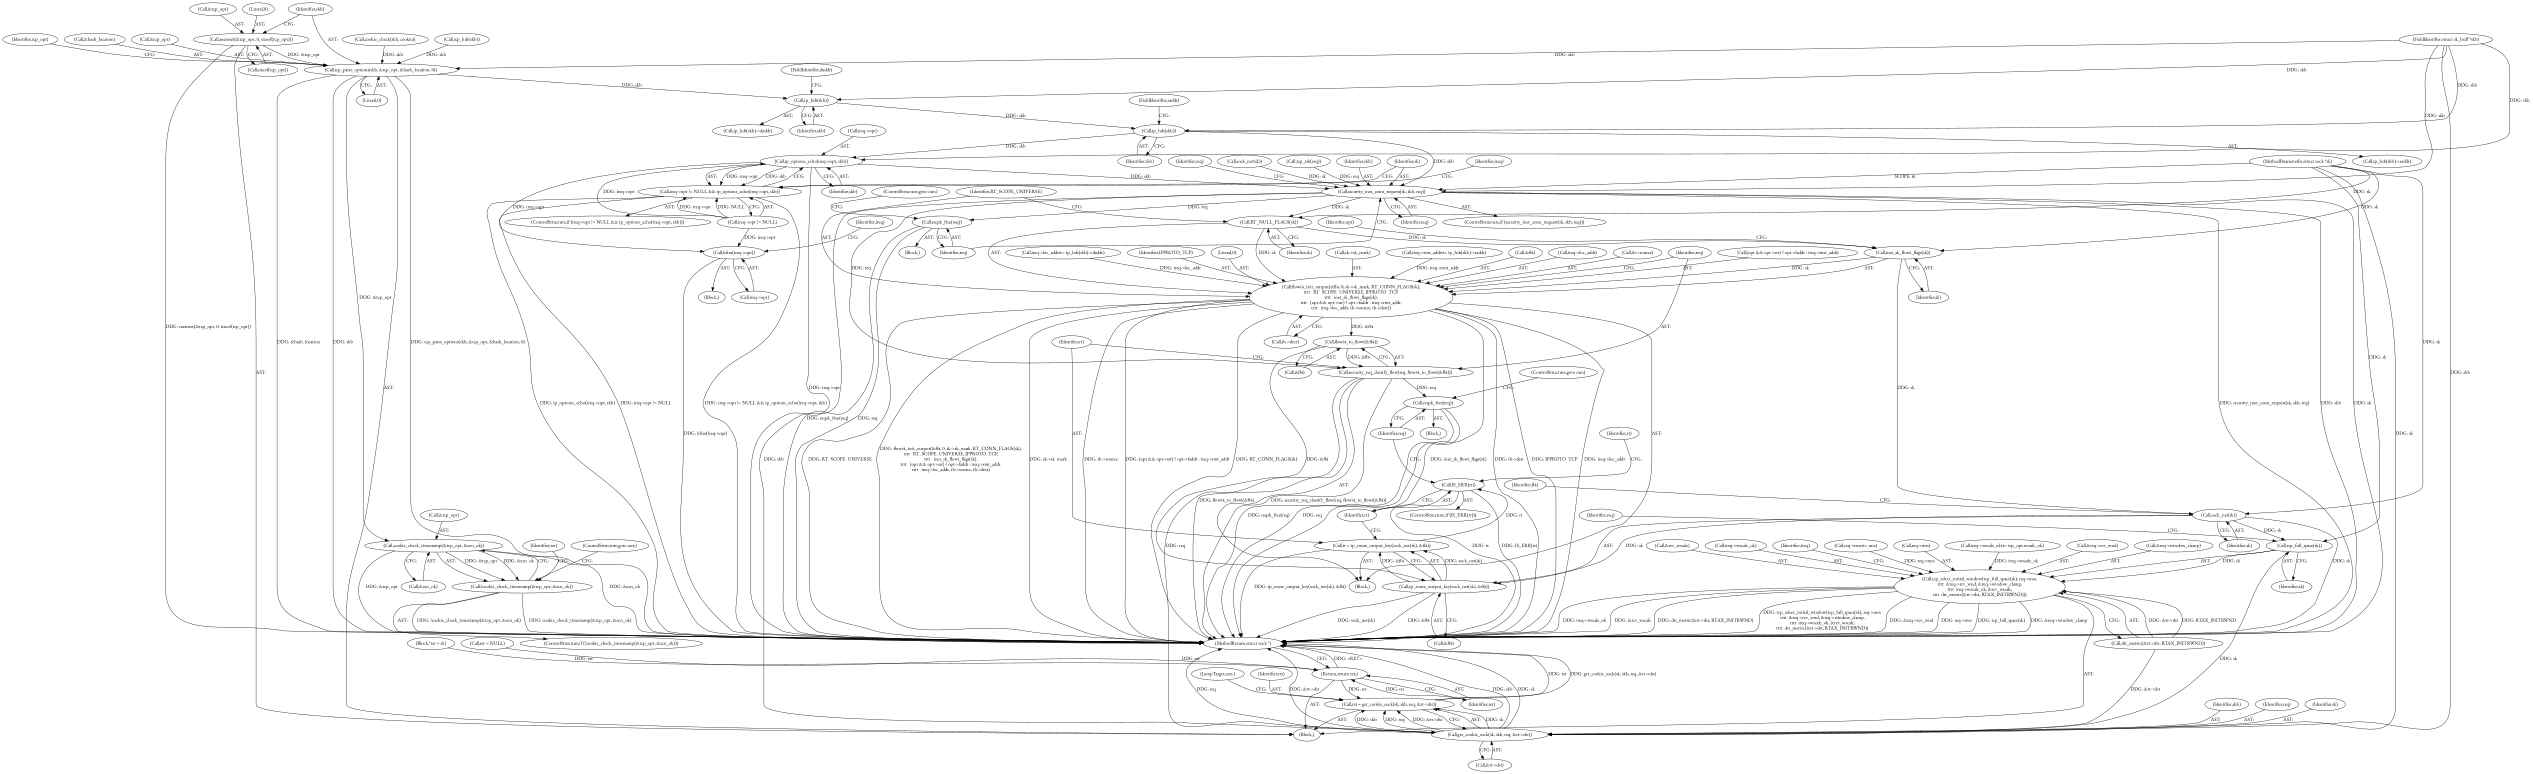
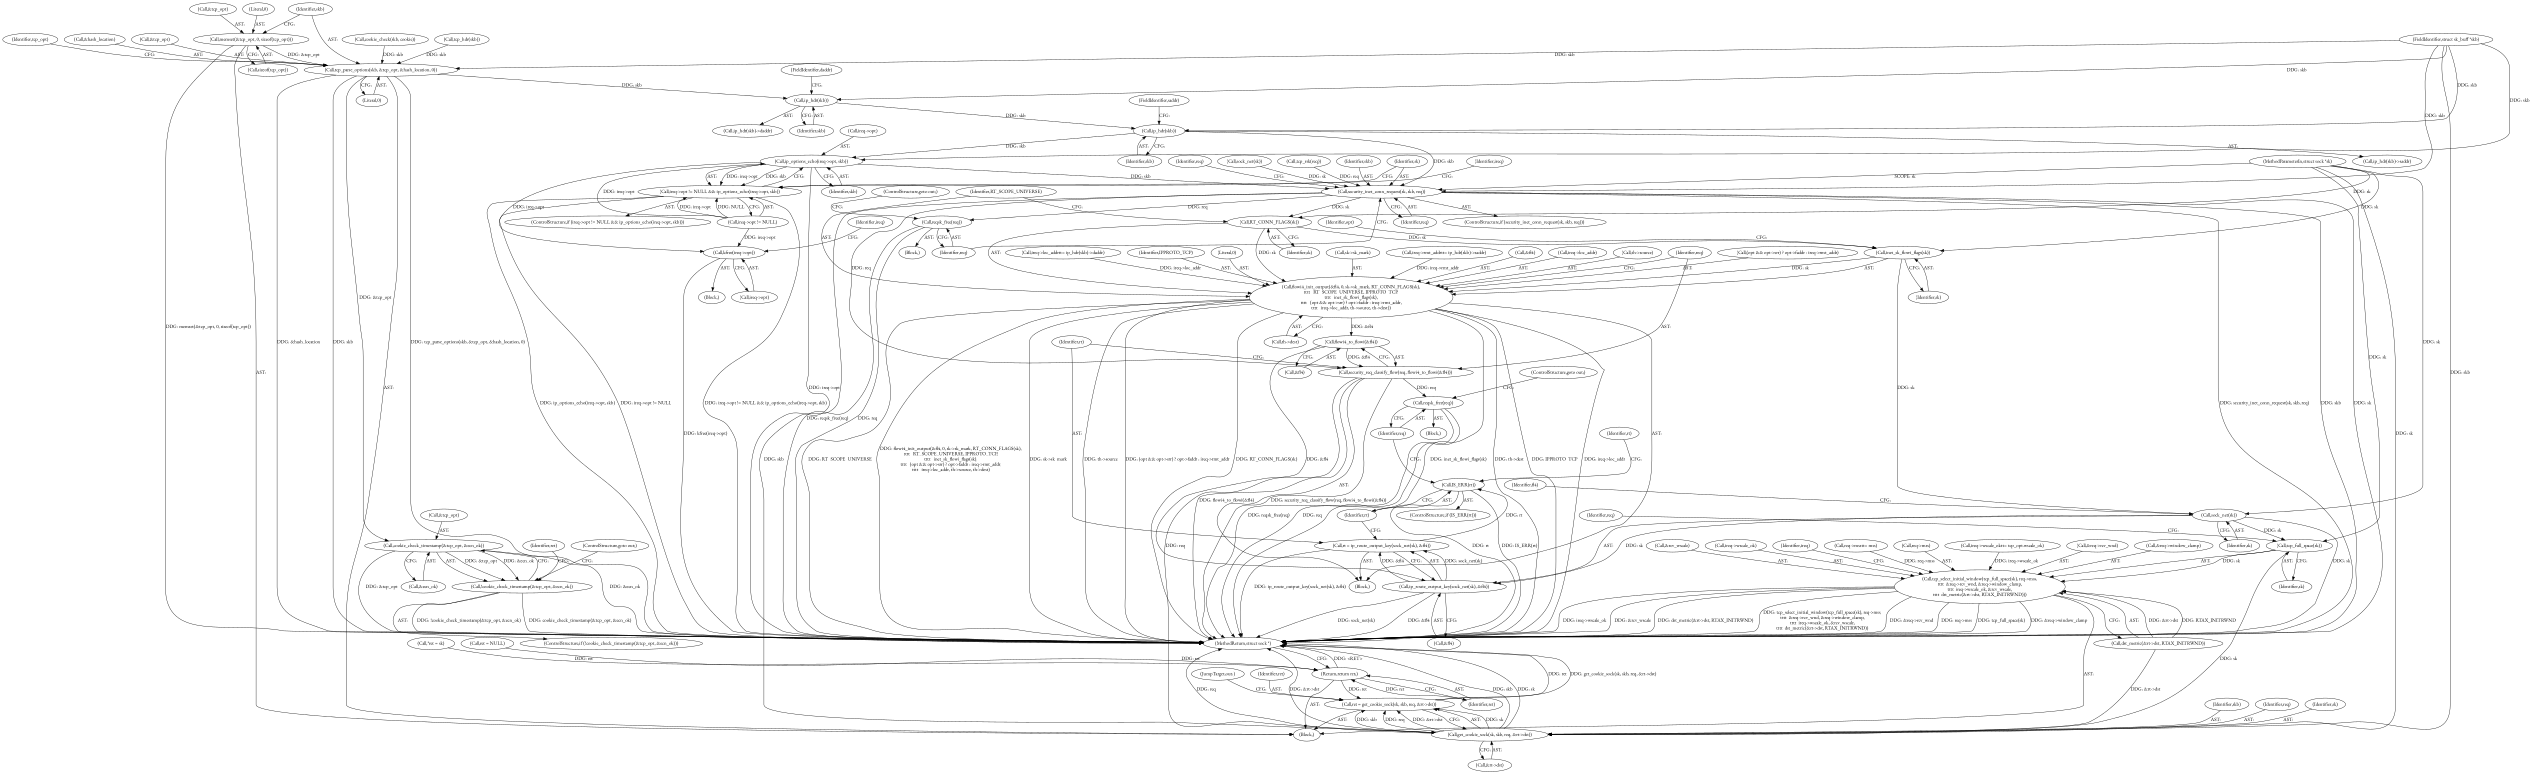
node "(Call,RT_NULL_FLAGS(sk))": label "(Call,RT_NULL_FLAGS(sk))" -> "(Call,RT_CONN_FLAGS(sk))"
node "(Block,*ret = sk)": label "(Block,*ret = sk)" -> "(Call,*ret = sk)"
